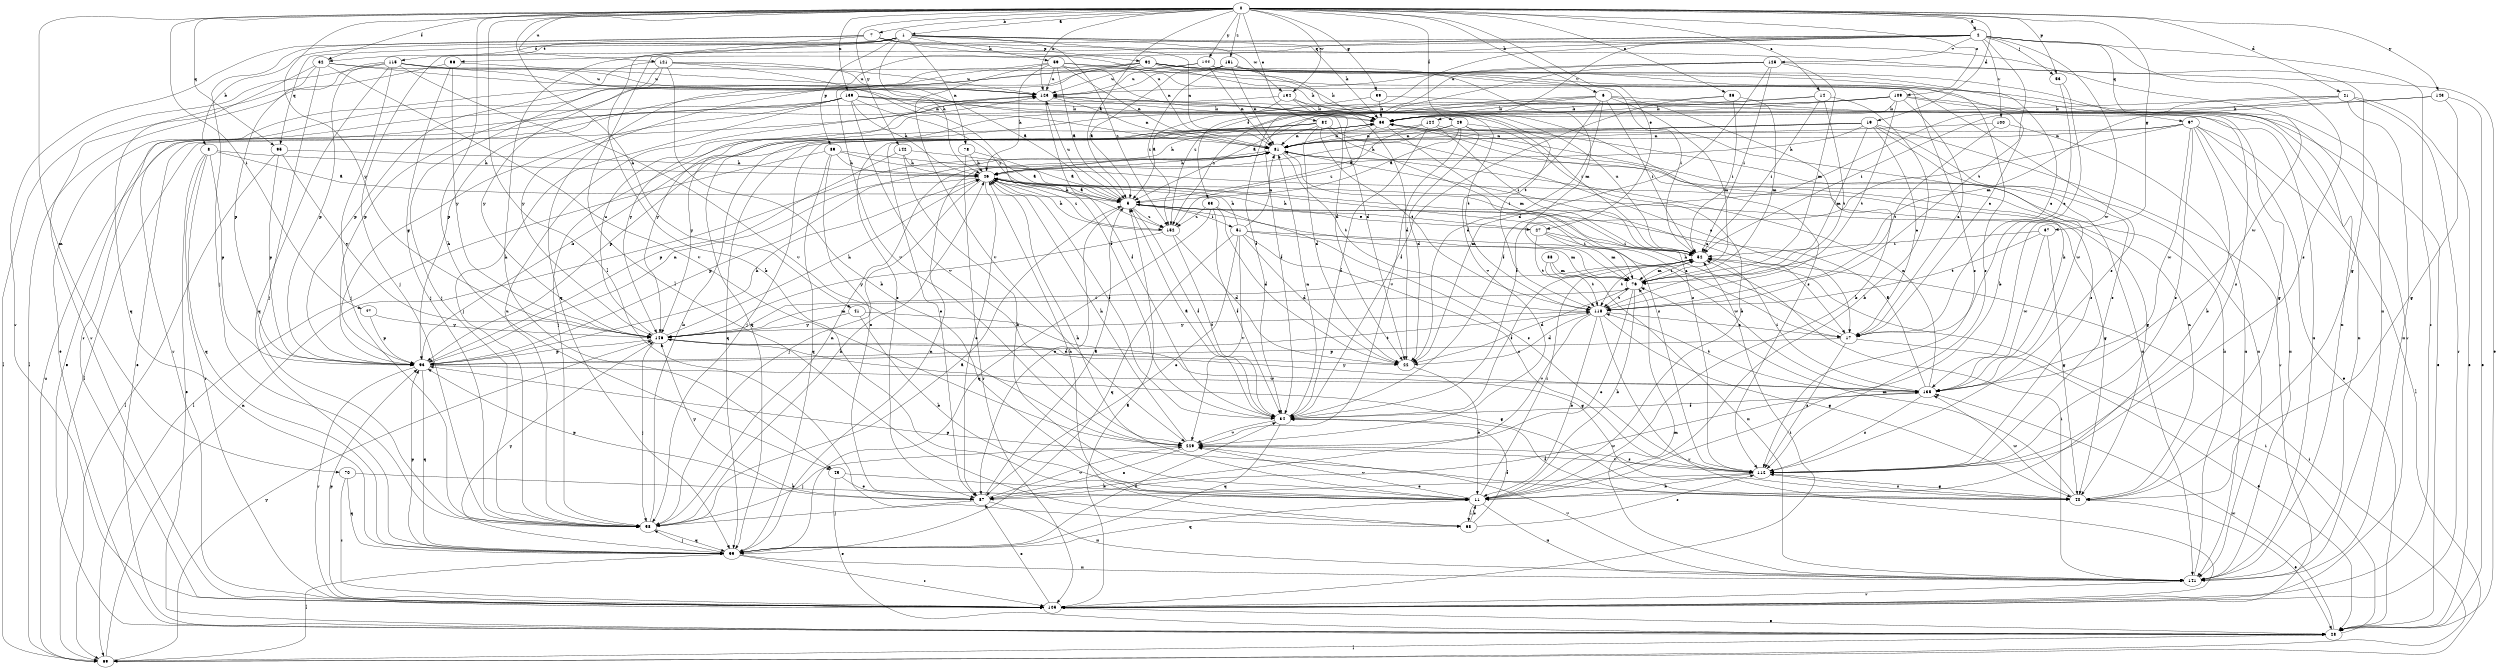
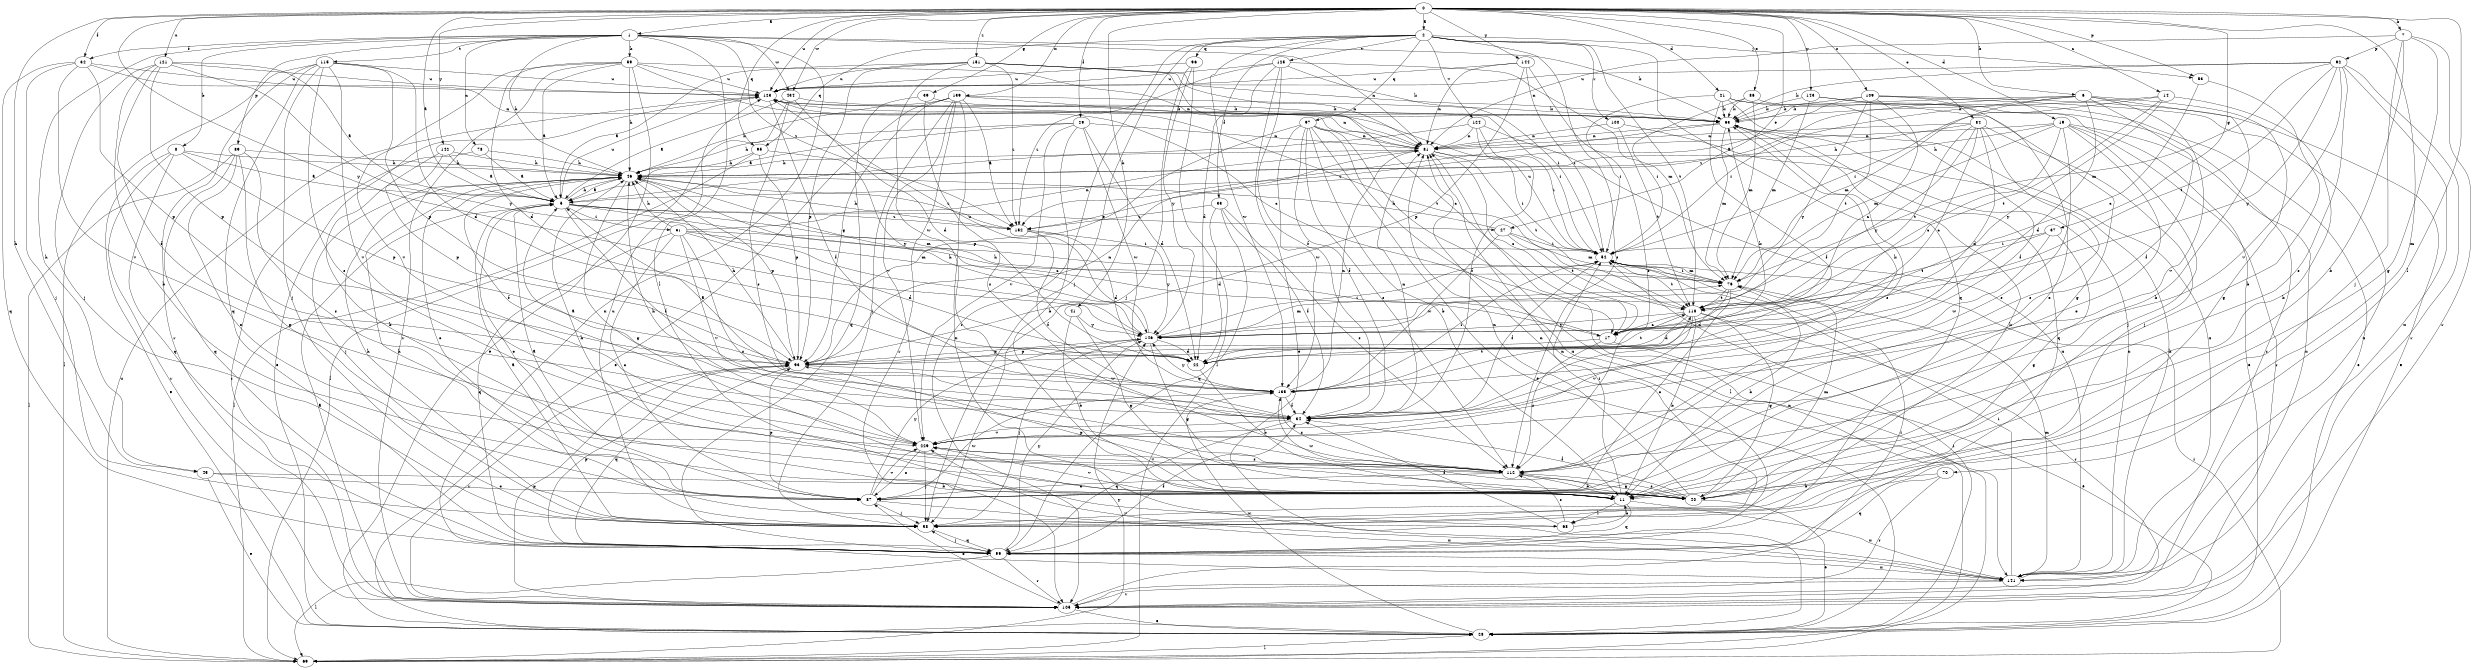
node "134": label "134" -> "434"
node "88": removed
node "47": removed
